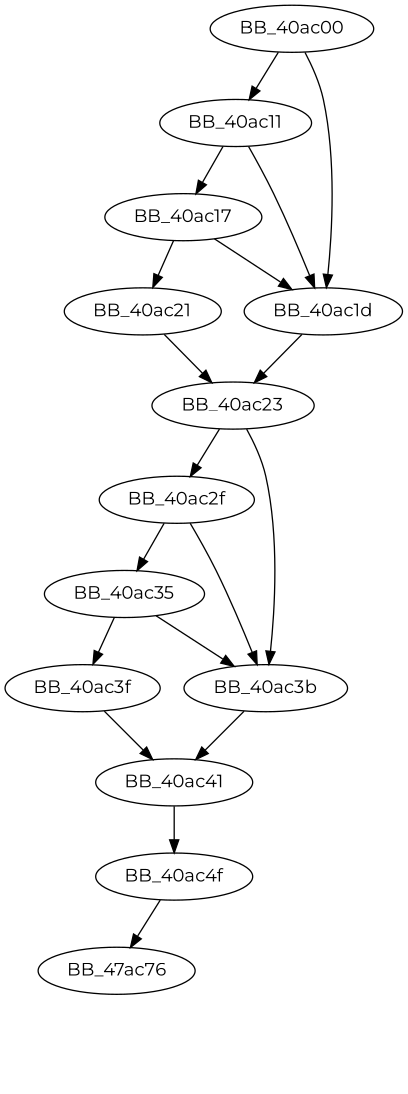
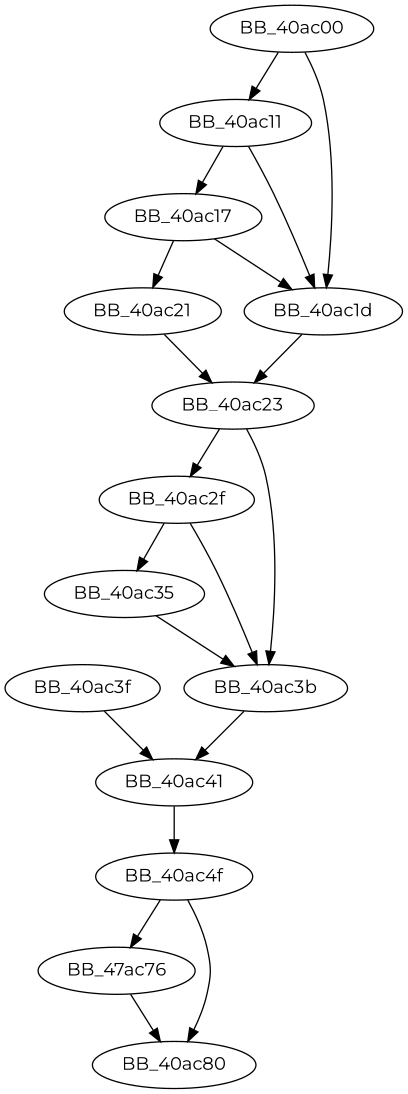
edge "BB_40ac35" -> "BB_40ac3f": removed
node "BB_40ac80": added
